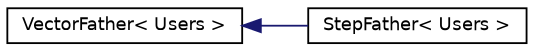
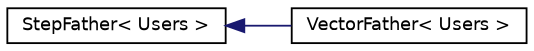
edge "StepFather< Users >" -> "VectorFather< Users >": reversed
